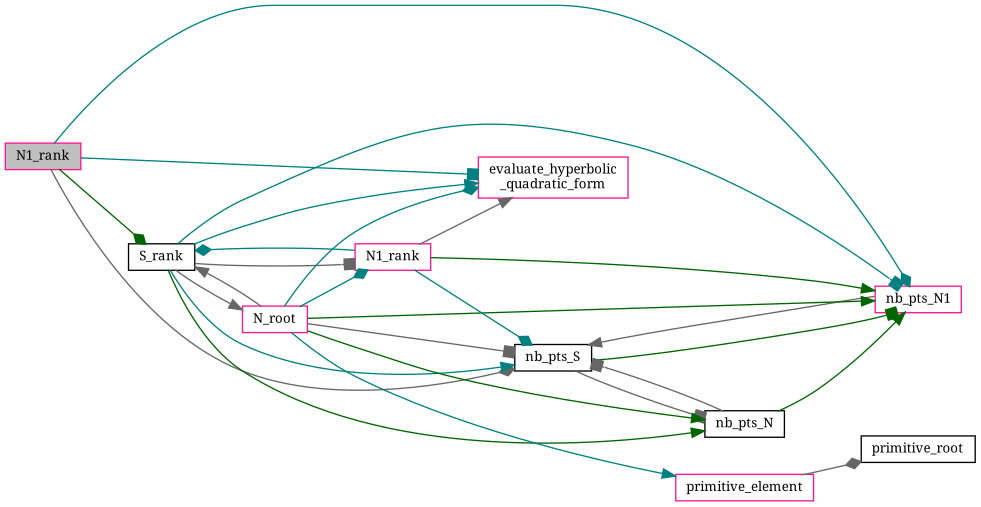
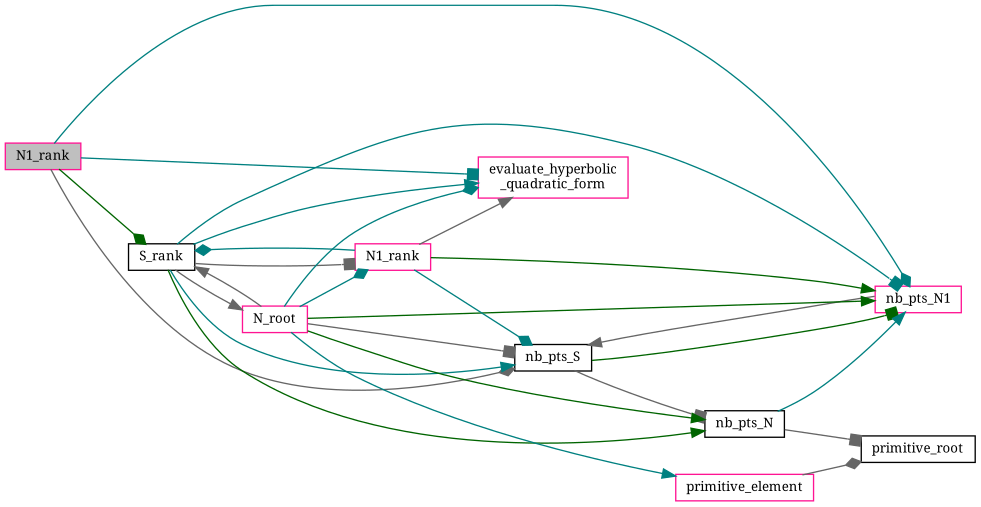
edge "nb_pts_N" -> "nb_pts_N1": color darkgreen -> teal
edge "nb_pts_N" -> "nb_pts_S": now "nb_pts_N" -> "primitive_root"
